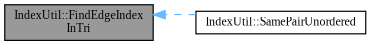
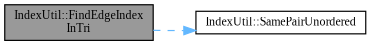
edge "IndexUtil::SamePairUnordered" -> "IndexUtil::FindEdgeIndex InTri": reversed
